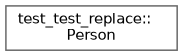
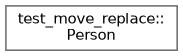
node "test_test_replace:: Person": label "test_test_replace:: Person" -> "test_move_replace:: Person"
